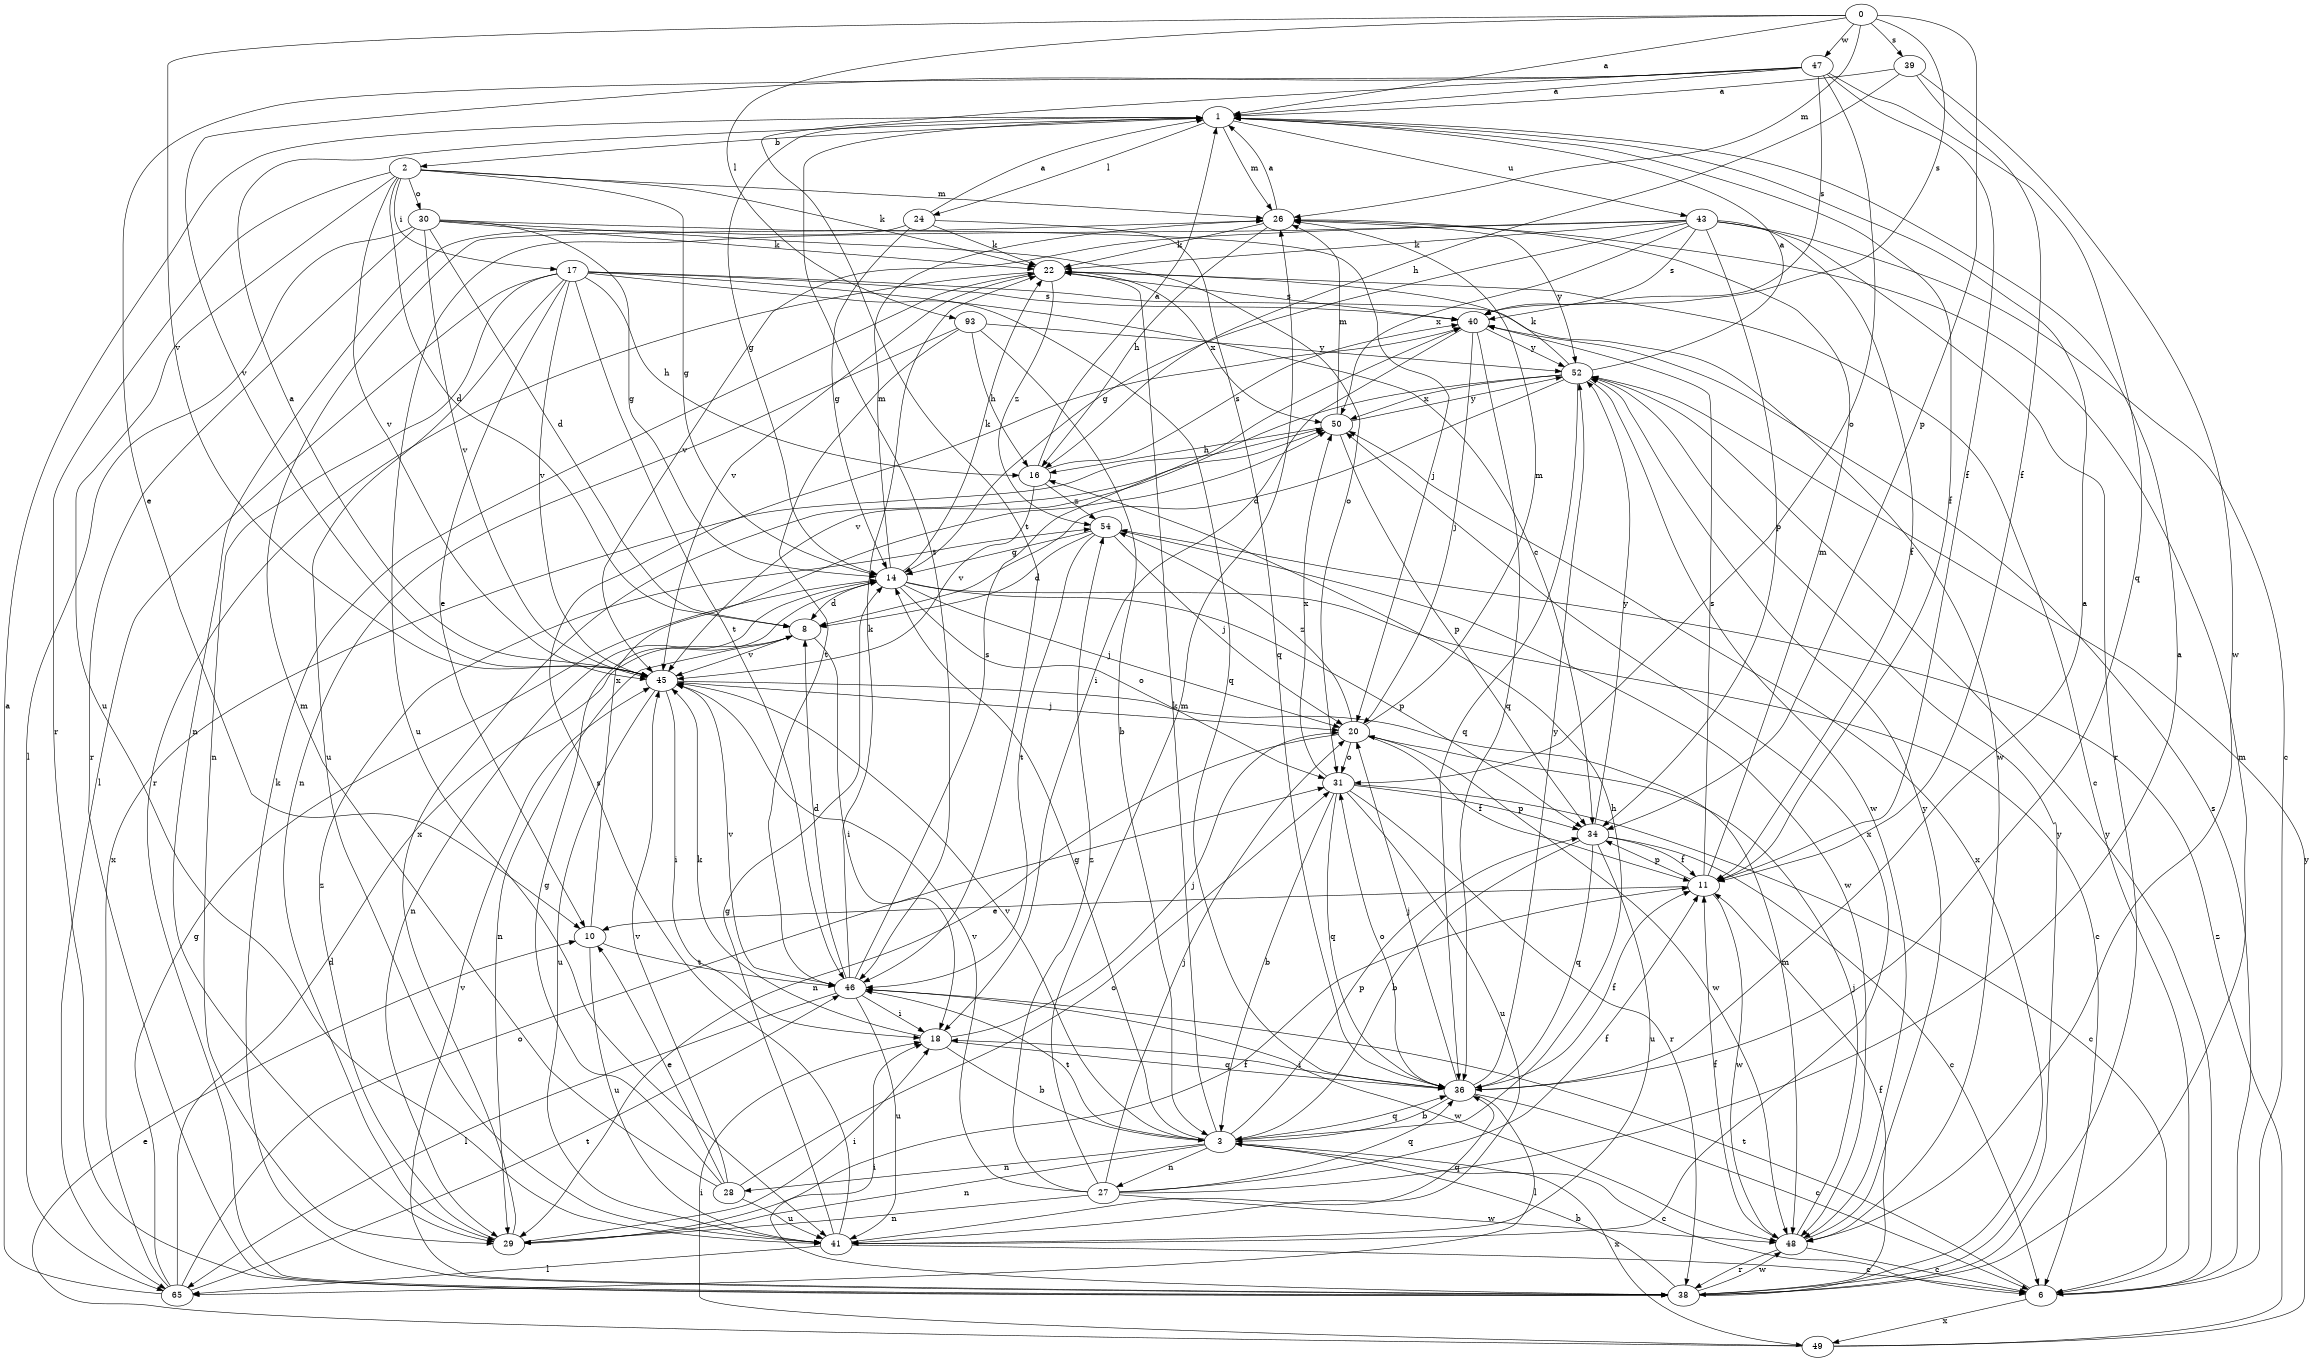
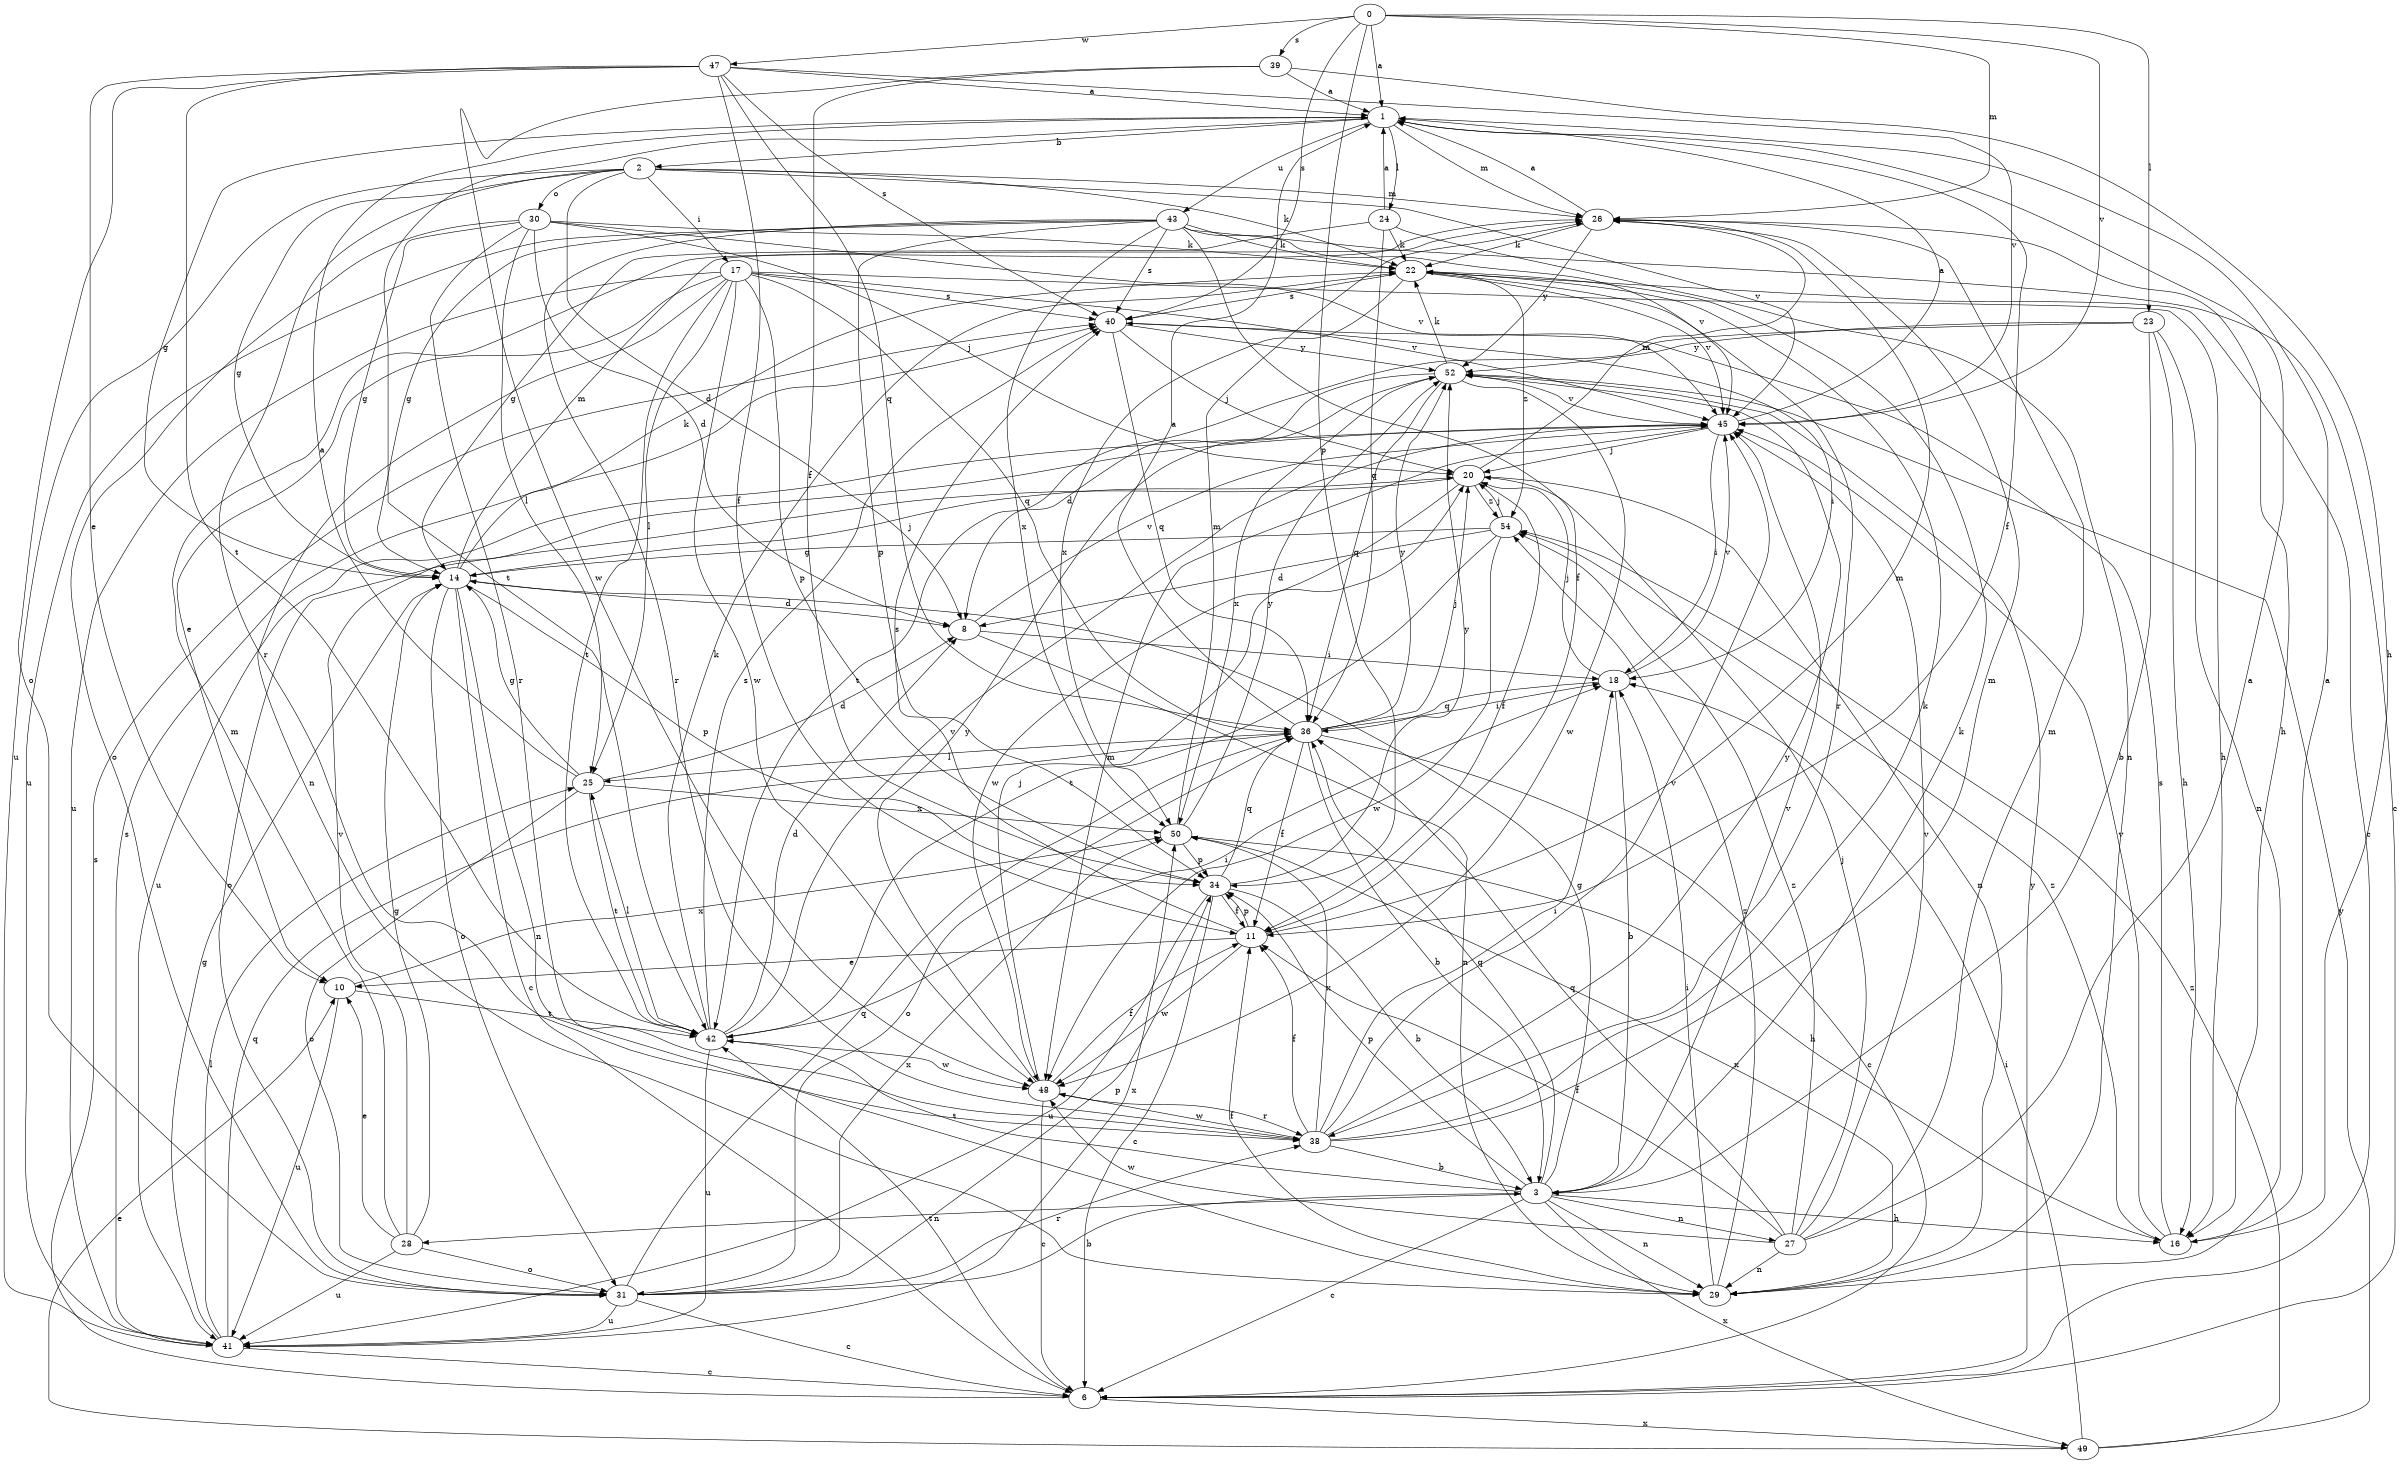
edge "52" -> "1": removed, label "a"
node "93": label "93" -> "23"
edge "39" -> "11": now "39" -> "34"
edge "17" -> "34": label "c" -> "p"
edge "18" -> "45": label "k" -> "v"
node "46": label "46" -> "42"
node "65": label "65" -> "25"
